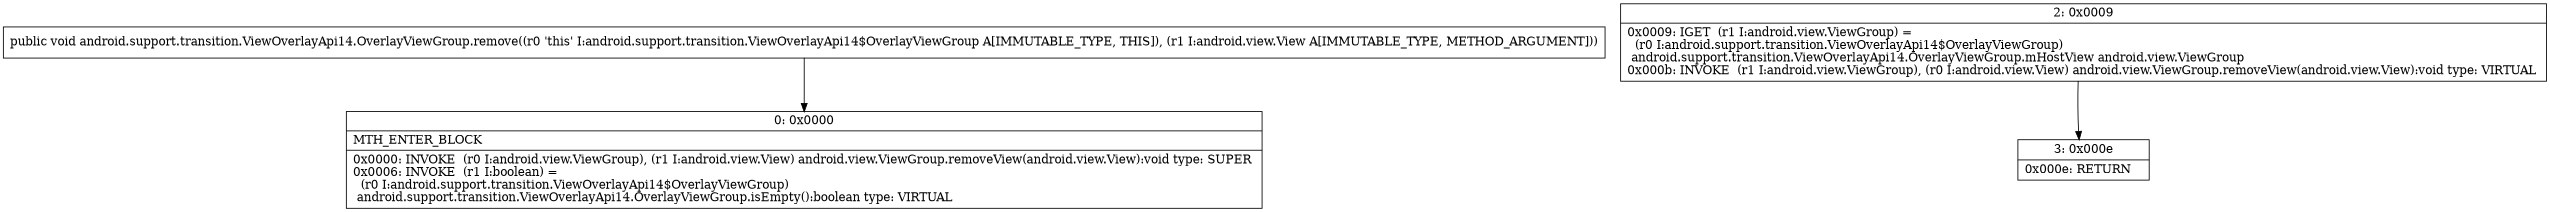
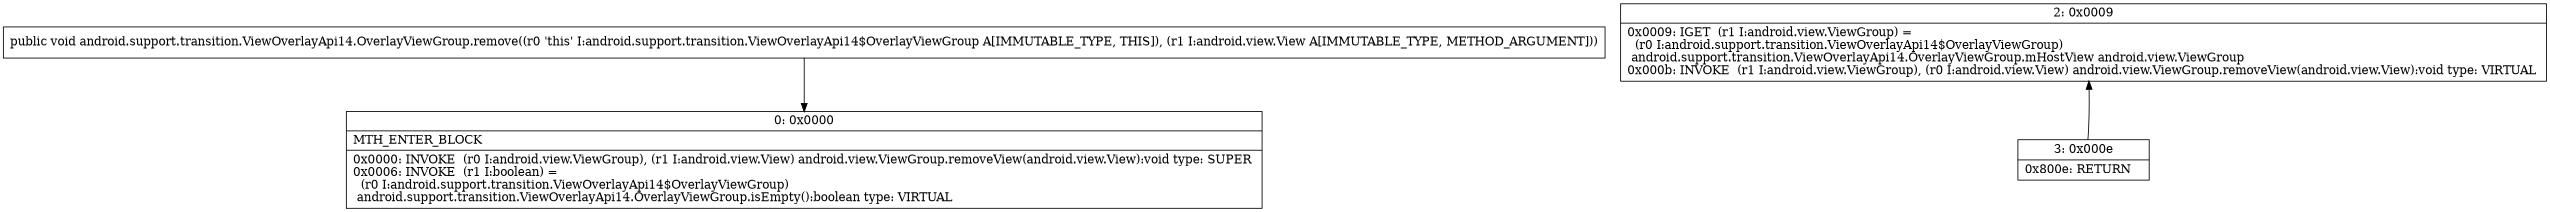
edge "2: 0x0009" -> "3: 0x000e": reversed
node "3: 0x000e": text "0x000e: RETURN" -> "0x800e: RETURN"
